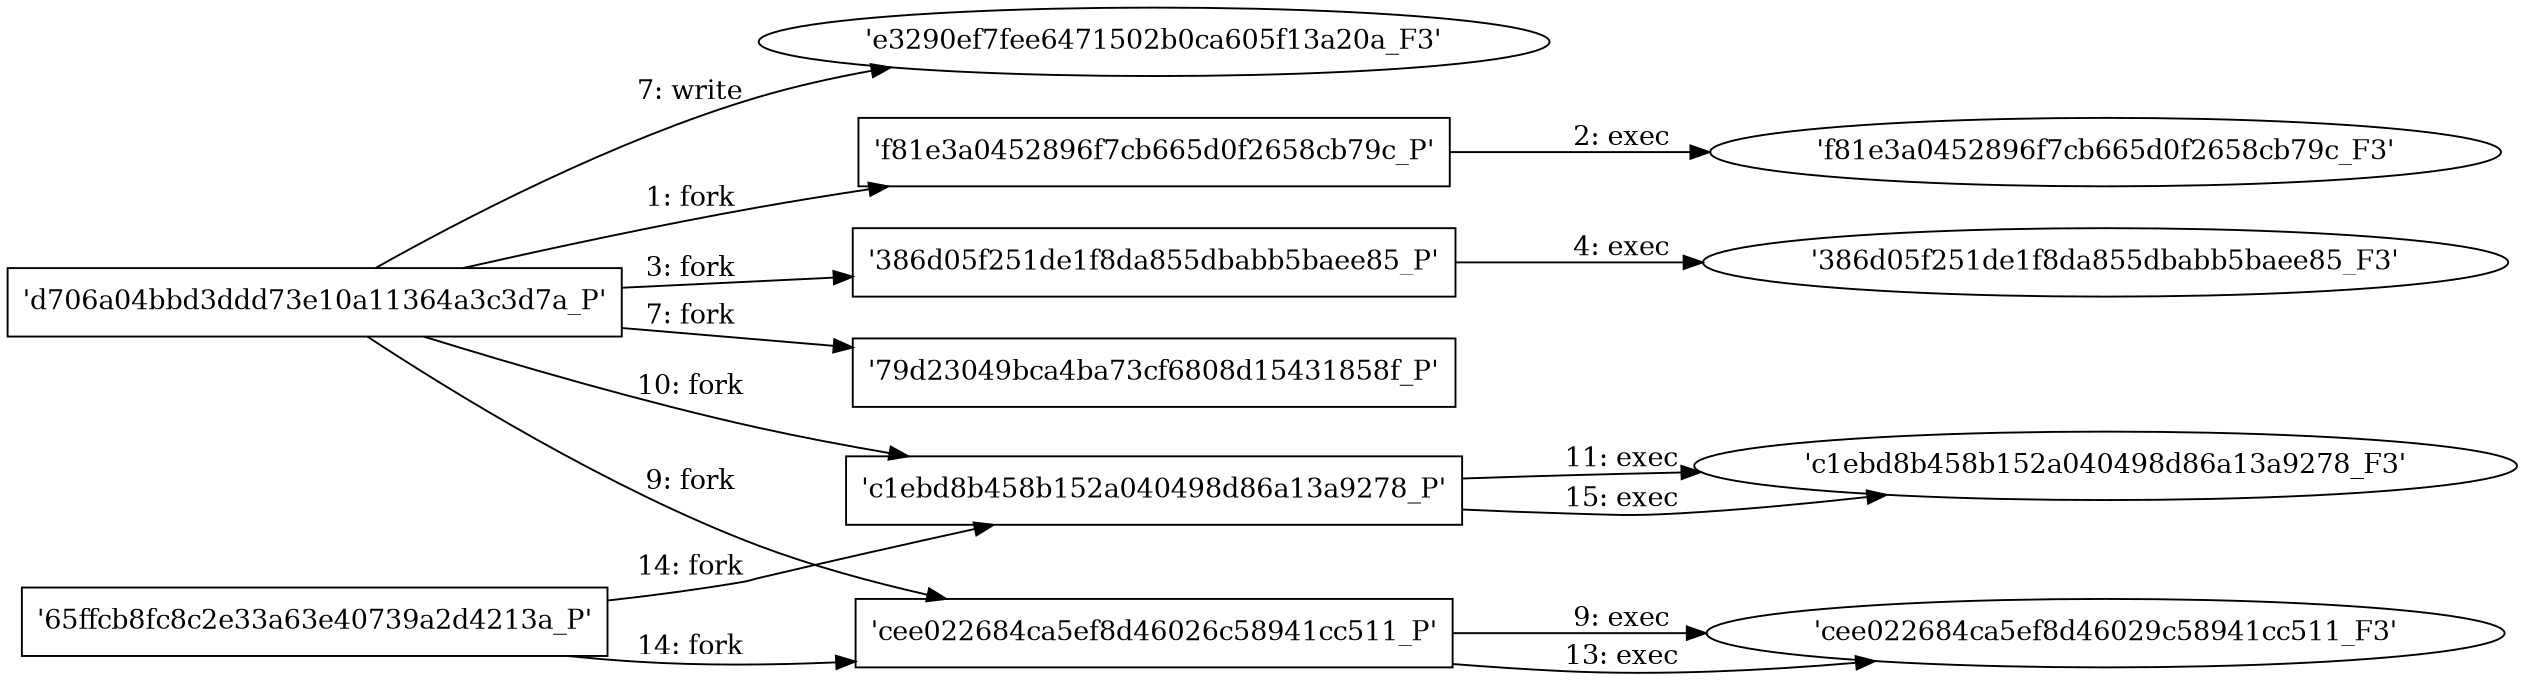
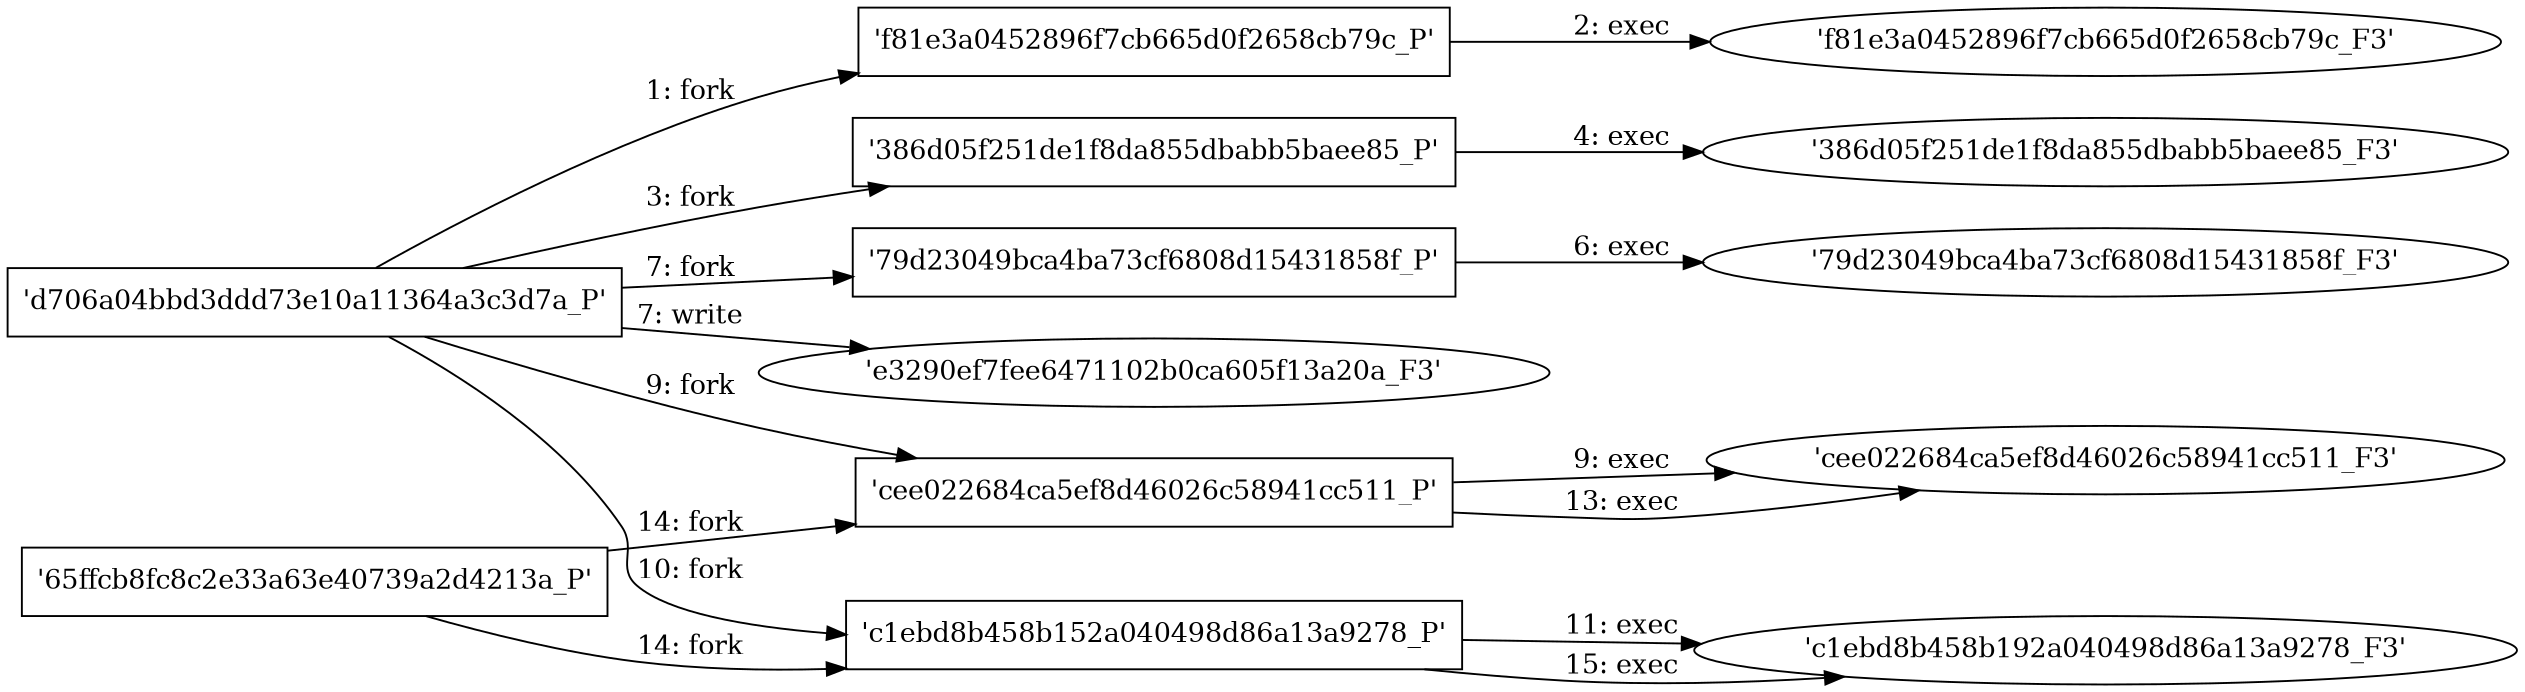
node "'e3290ef7fee6471502b0ca605f13a20a_F3'": label "'e3290ef7fee6471502b0ca605f13a20a_F3'" -> "'e3290ef7fee6471102b0ca605f13a20a_F3'"
node "'79d23049bca4ba73cf6808d15431858f_F3'": added
node "'c1ebd8b458b152a040498d86a13a9278_F3'": label "'c1ebd8b458b152a040498d86a13a9278_F3'" -> "'c1ebd8b458b192a040498d86a13a9278_F3'"
node "'cee022684ca5ef8d46029c58941cc511_F3'": label "'cee022684ca5ef8d46029c58941cc511_F3'" -> "'cee022684ca5ef8d46026c58941cc511_F3'"
